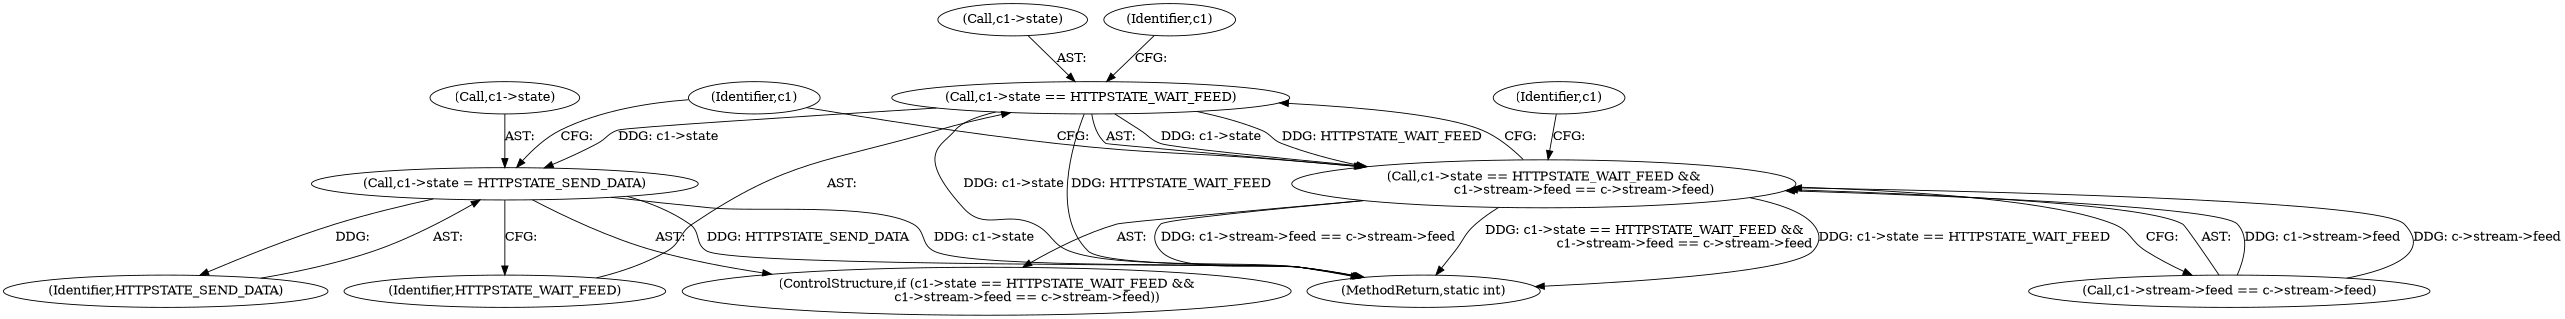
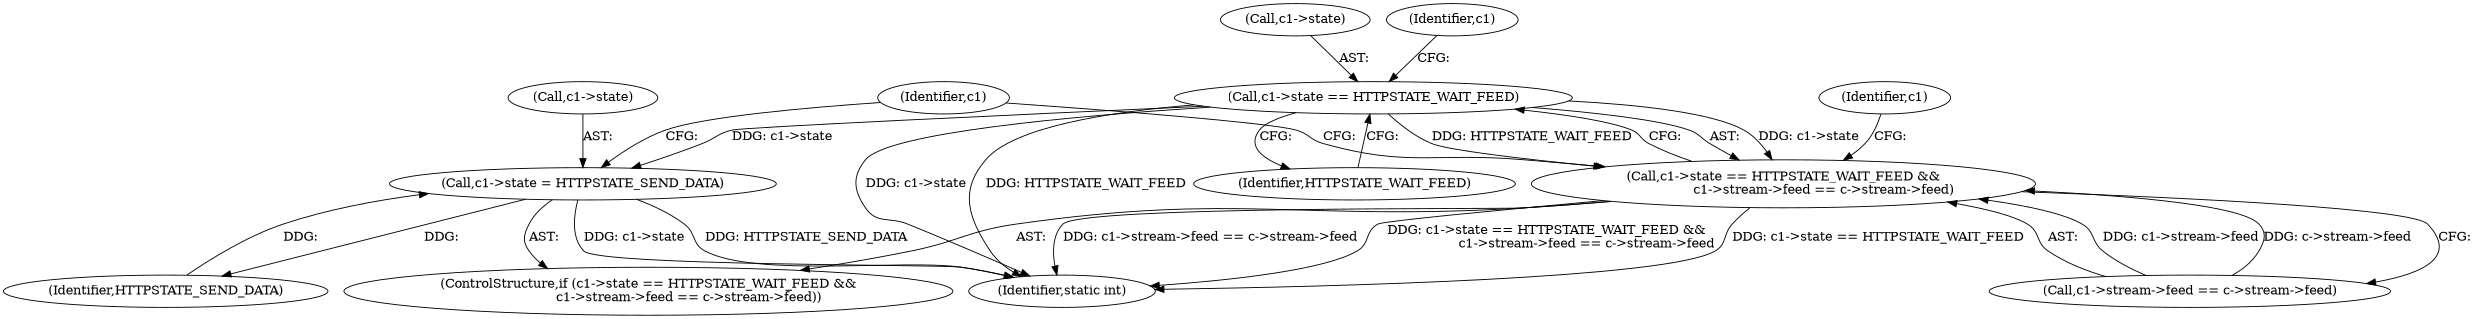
edge "(Identifier,HTTPSTATE_WAIT_FEED)" -> "(Call,c1->state == HTTPSTATE_WAIT_FEED)": label "AST: " -> "CFG: "
edge "(Call,c1->state = HTTPSTATE_SEND_DATA)" -> "(Identifier,HTTPSTATE_WAIT_FEED)": now "(Call,c1->state == HTTPSTATE_WAIT_FEED)" -> "(Identifier,HTTPSTATE_WAIT_FEED)"
edge "(Identifier,HTTPSTATE_SEND_DATA)" -> "(Call,c1->state = HTTPSTATE_SEND_DATA)": label "AST: " -> "DDG: "
node "(MethodReturn,static int)": label "(MethodReturn,static int)" -> "(Identifier,static int)"
